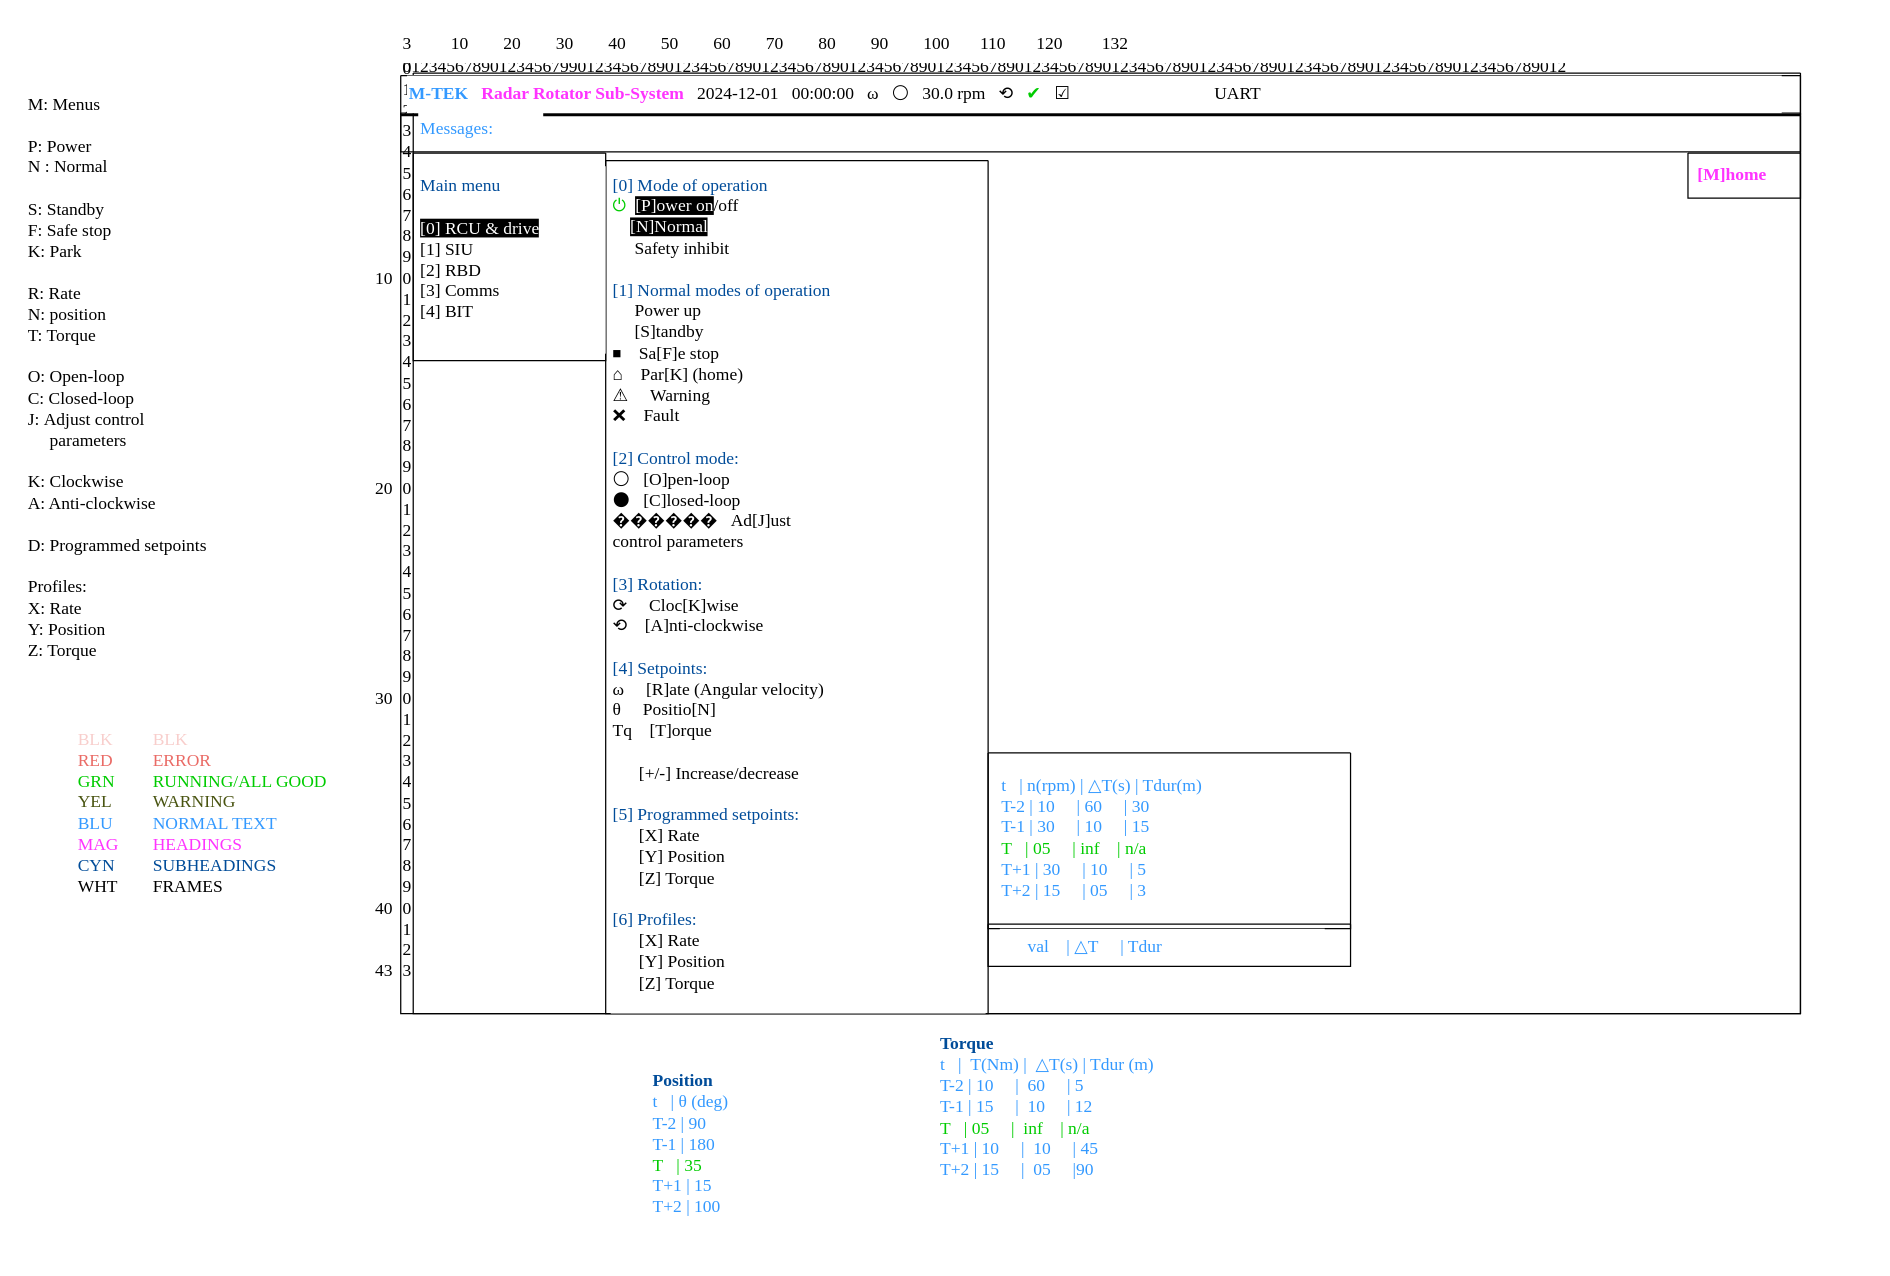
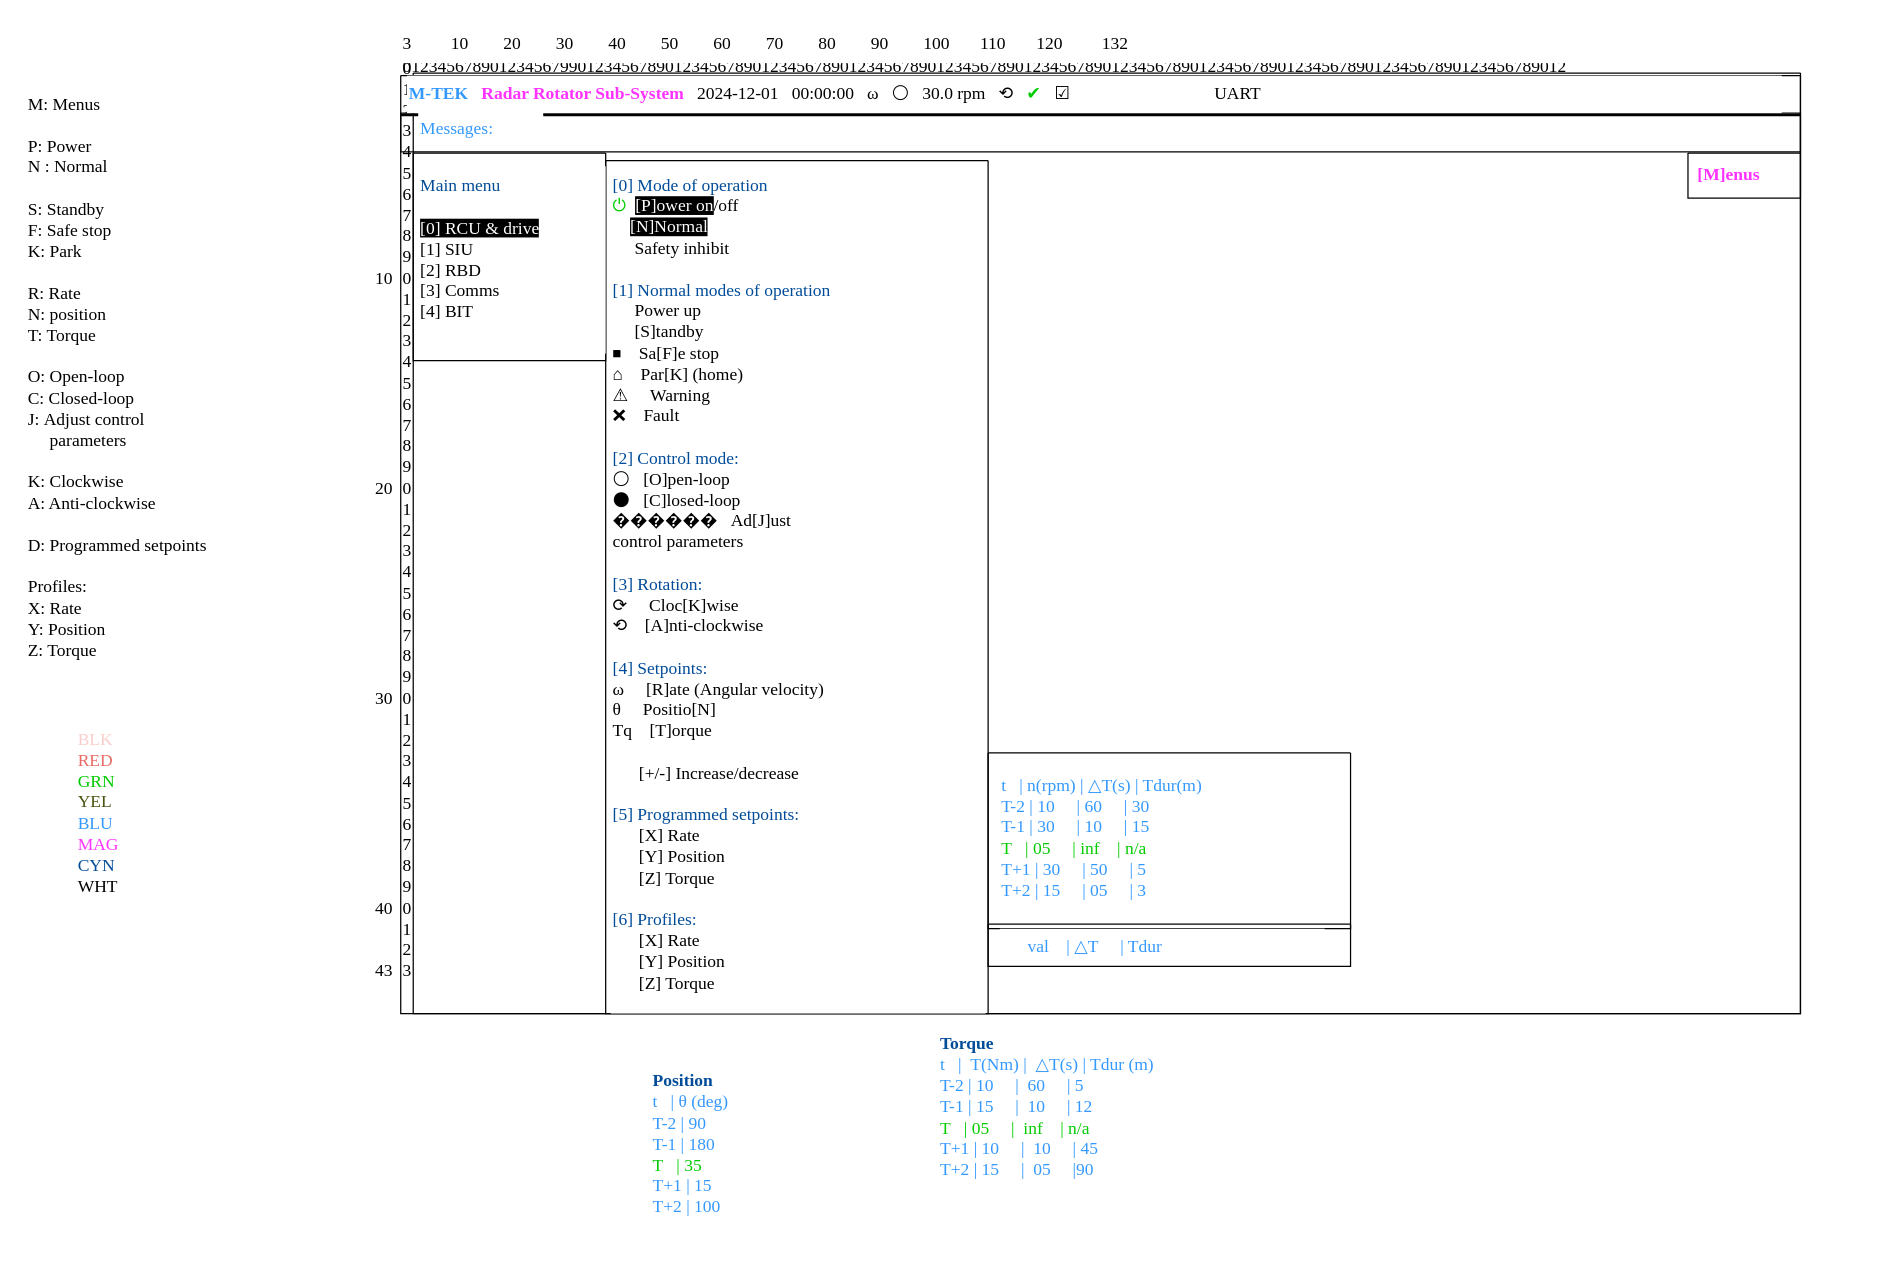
node "[M]home": label "[M]home" -> "[M]enus"
node "BLK ERROR RUNNING/ALL GOOD WARNING NORMAL TEXT HEADINGS SUBHEADINGS FRAMES": removed
node "t | n(rpm) | △T(s) | Tdur(m) T-2 | 10 | 60 | 30 T-1 | 30 | 10 | 15 T | 05 | inf | n/a T+1 | 30 | 10 | 5 T+2 | 15 | 05 | 3": label "t | n(rpm) | △T(s) | Tdur(m) T-2 | 10 | 60 | 30 T-1 | 30 | 10 | 15 T | 05 | inf | n/a T+1 | 30 | 10 | 5 T+2 | 15 | 05 | 3" -> "t | n(rpm) | △T(s) | Tdur(m) T-2 | 10 | 60 | 30 T-1 | 30 | 10 | 15 T | 05 | inf | n/a T+1 | 30 | 50 | 5 T+2 | 15 | 05 | 3"
